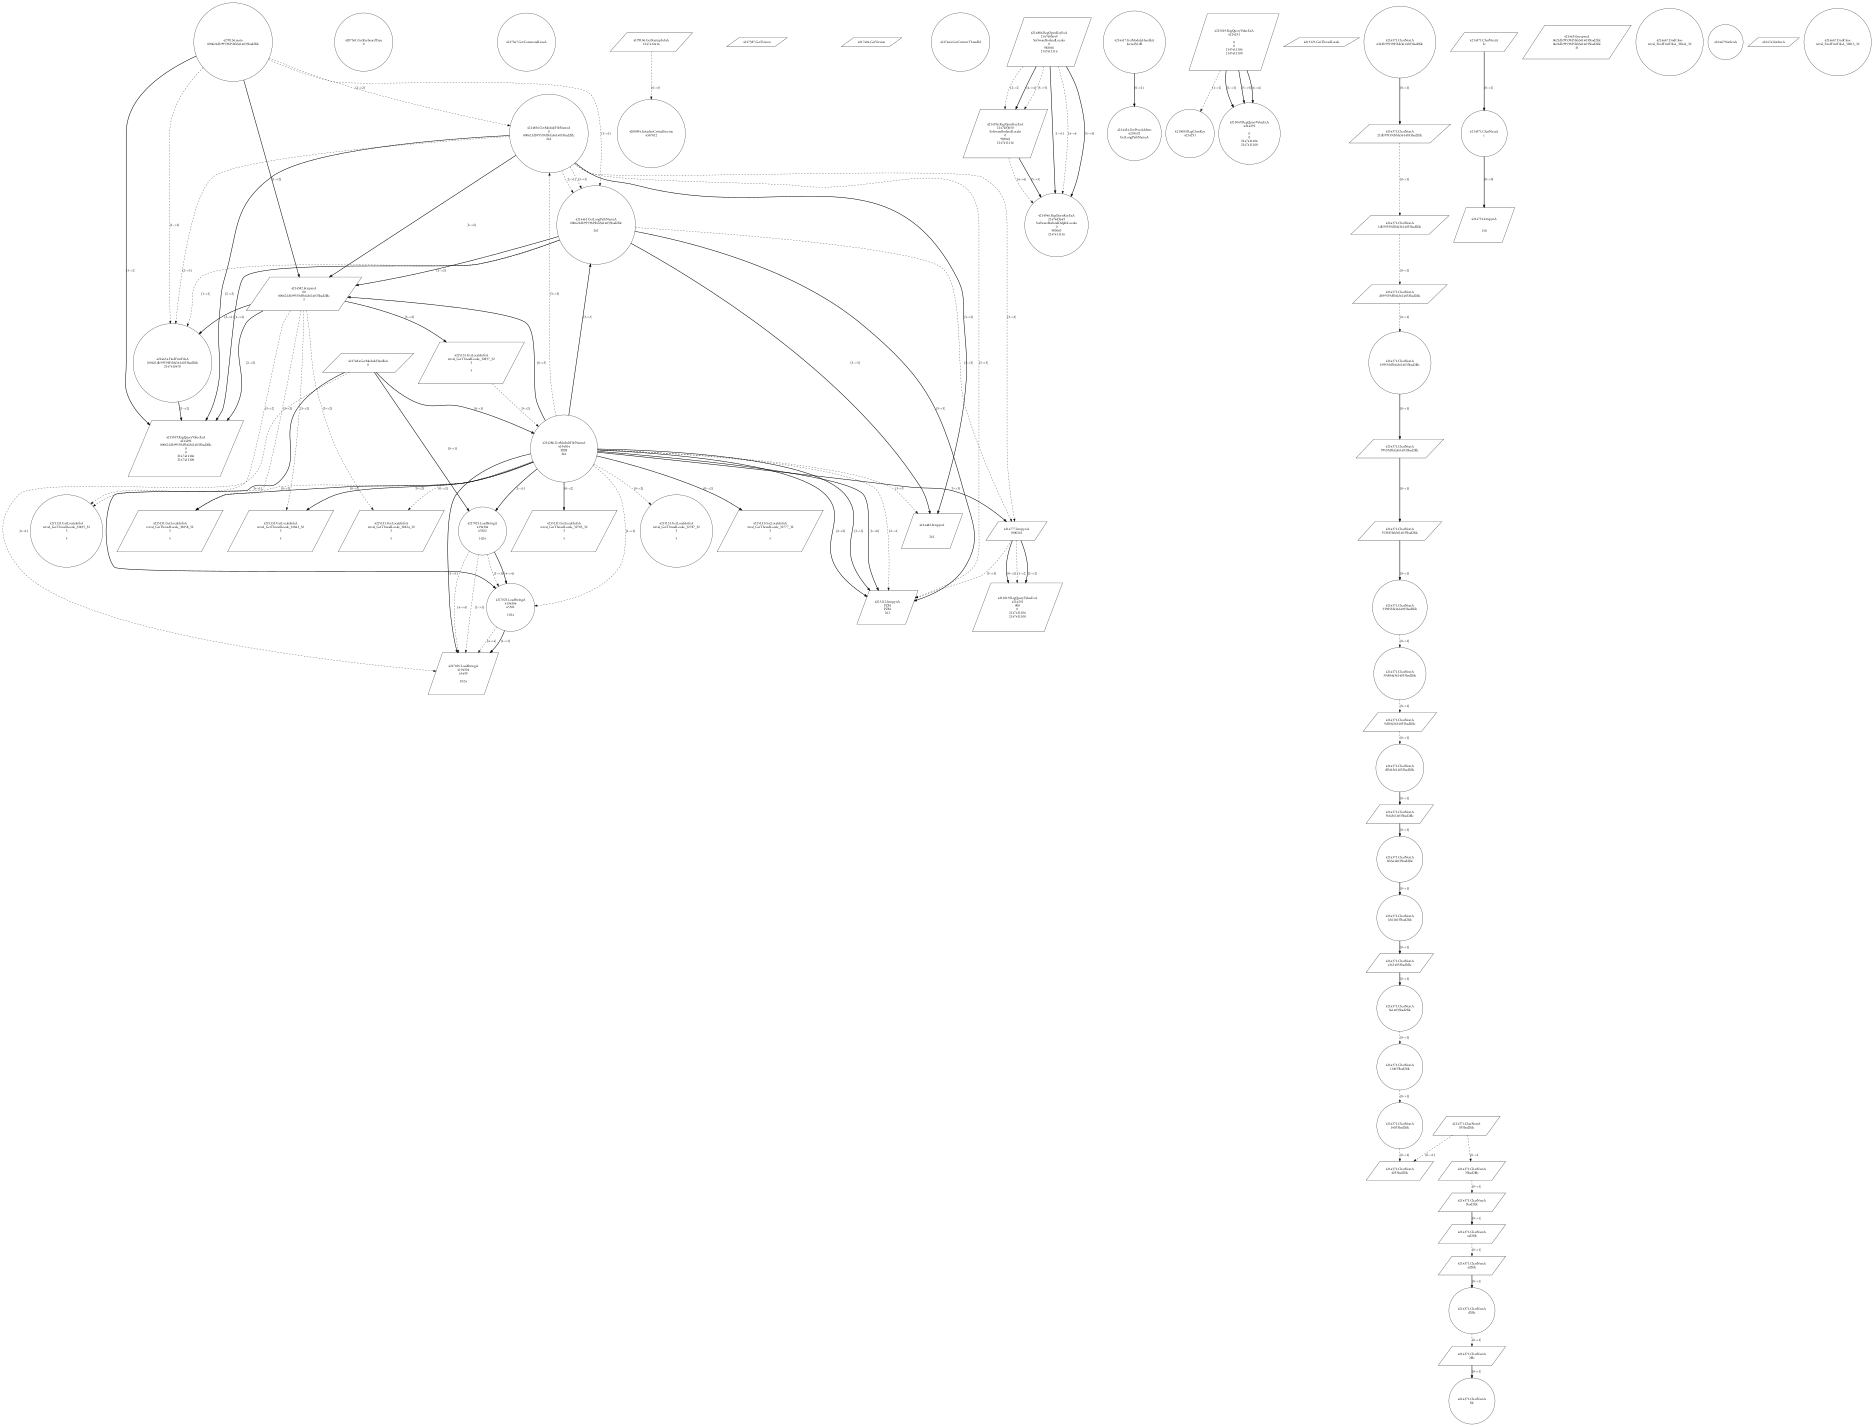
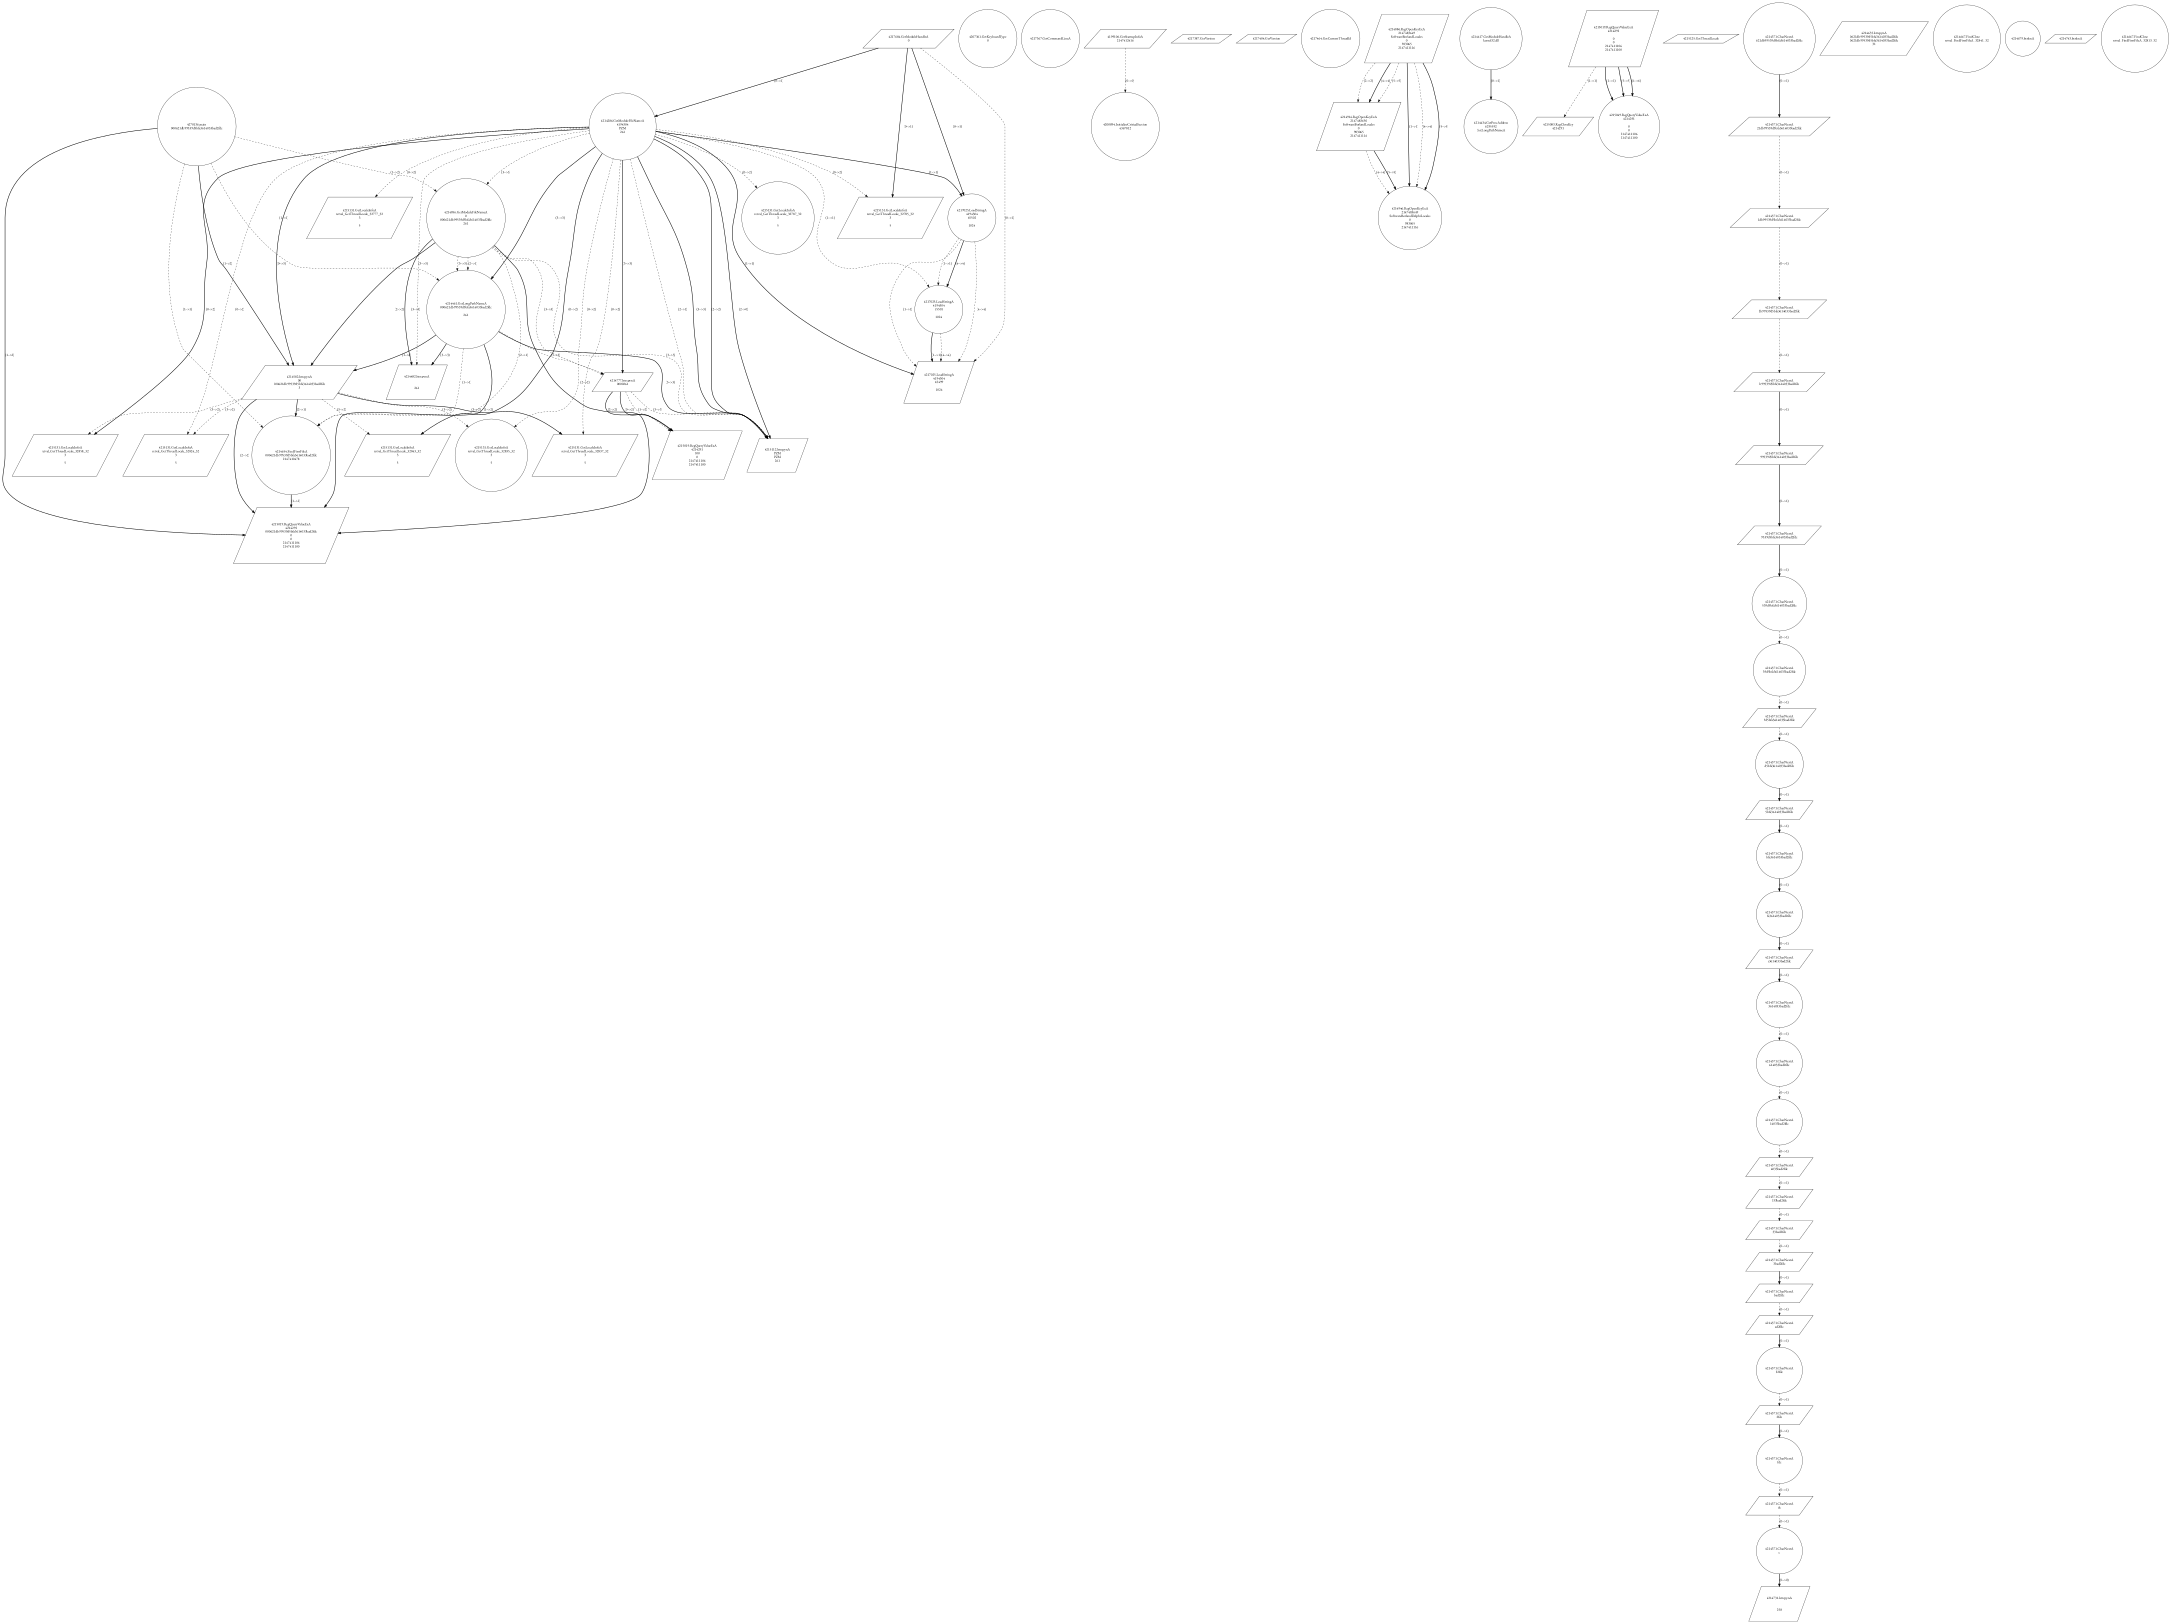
edge "4214371.CharNextA dc" -> "4214371.CharNextA c": style bold -> dashed
node "4215083.RegCloseKey 4214291": shape circle -> parallelogram
node "4214371.CharNextA b99539d5bfa3614033bad2fdc": shape circle -> parallelogram
edge "4215131.GetLocaleInfoA retval_GetThreadLocale_32837_32 3 5" -> "4214286.GetModuleFileNameA 4194304 PZM 261": reversed
edge "4214286.GetModuleFileNameA 4194304 PZM 261" -> "4215131.GetLocaleInfoA retval_GetThreadLocale_32777_32 3 5": style bold -> dashed
edge "4214286.GetModuleFileNameA 4194304 PZM 261" -> "4215131.GetLocaleInfoA retval_GetThreadLocale_32785_32 3 5": style bold -> dashed
edge "4217684.GetModuleHandleA 0" -> "4217025.LoadStringA 4194304 65501 1024": now "4217684.GetModuleHandleA 0" -> "4215131.GetLocaleInfoA retval_GetThreadLocale_32785_32 3 5"
edge "4214371.CharNextA 033bad2fdc" -> "4214371.CharNextA 4033bad2fdc": reversed
edge "4214371.CharNextA fdc" -> "4214371.CharNextA dc": added, label "(0-->1)"
